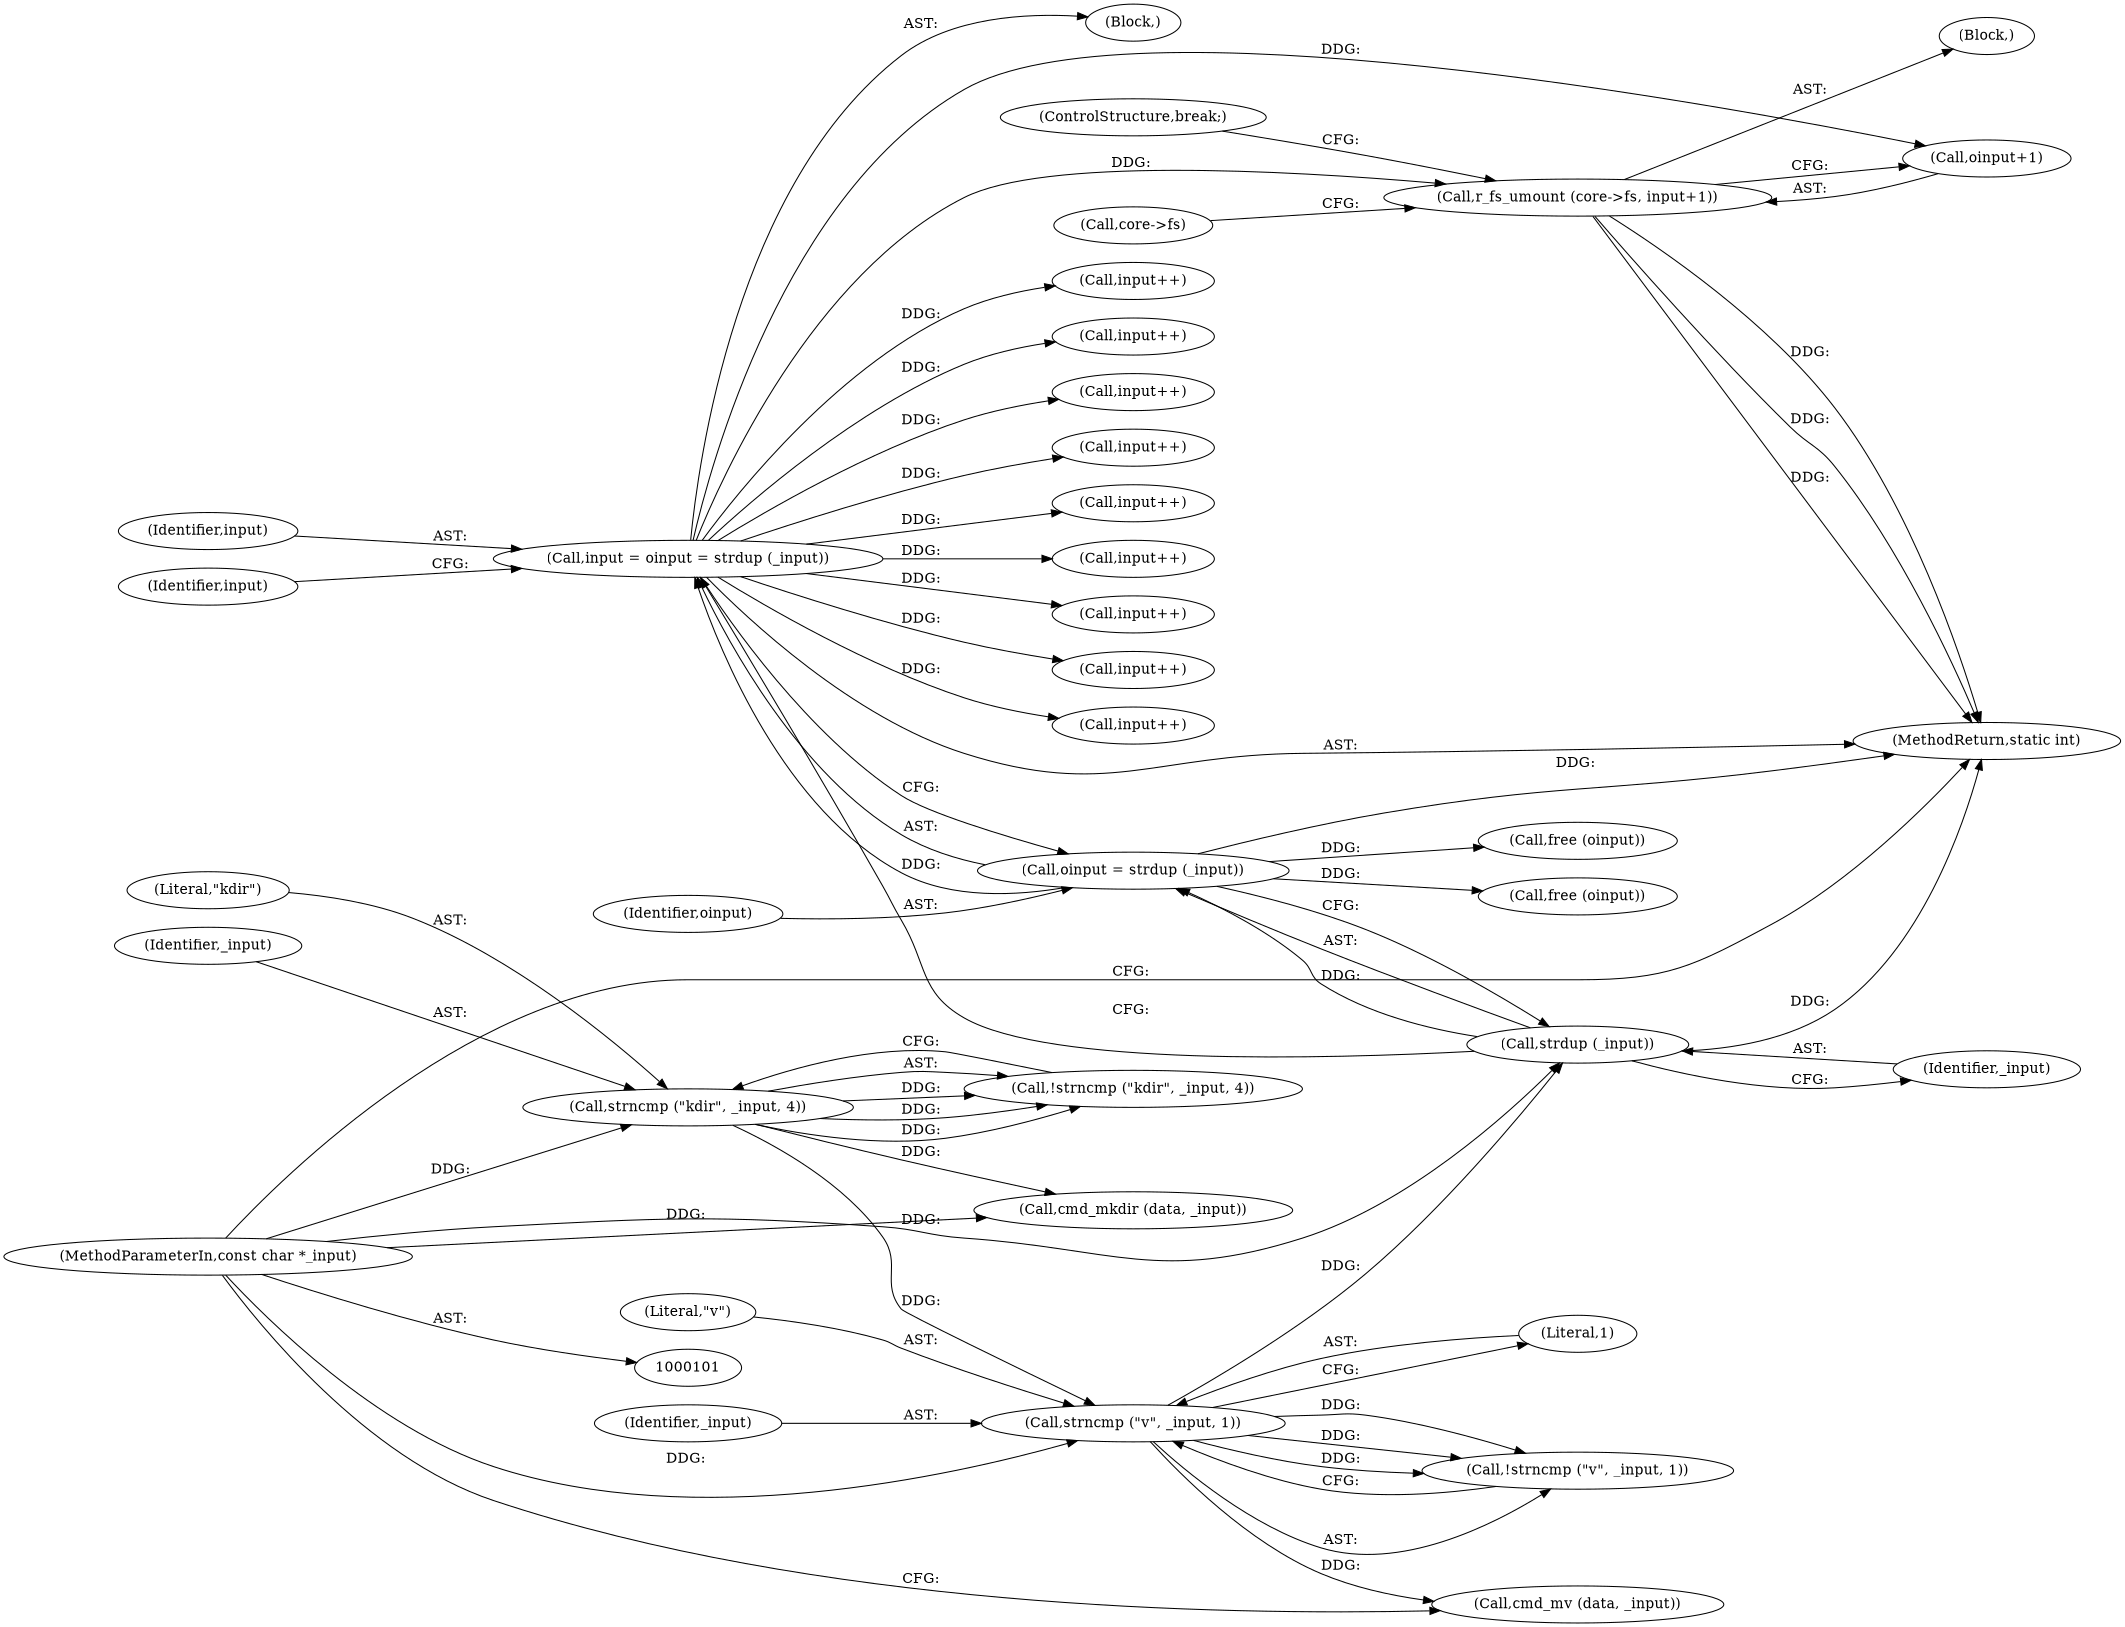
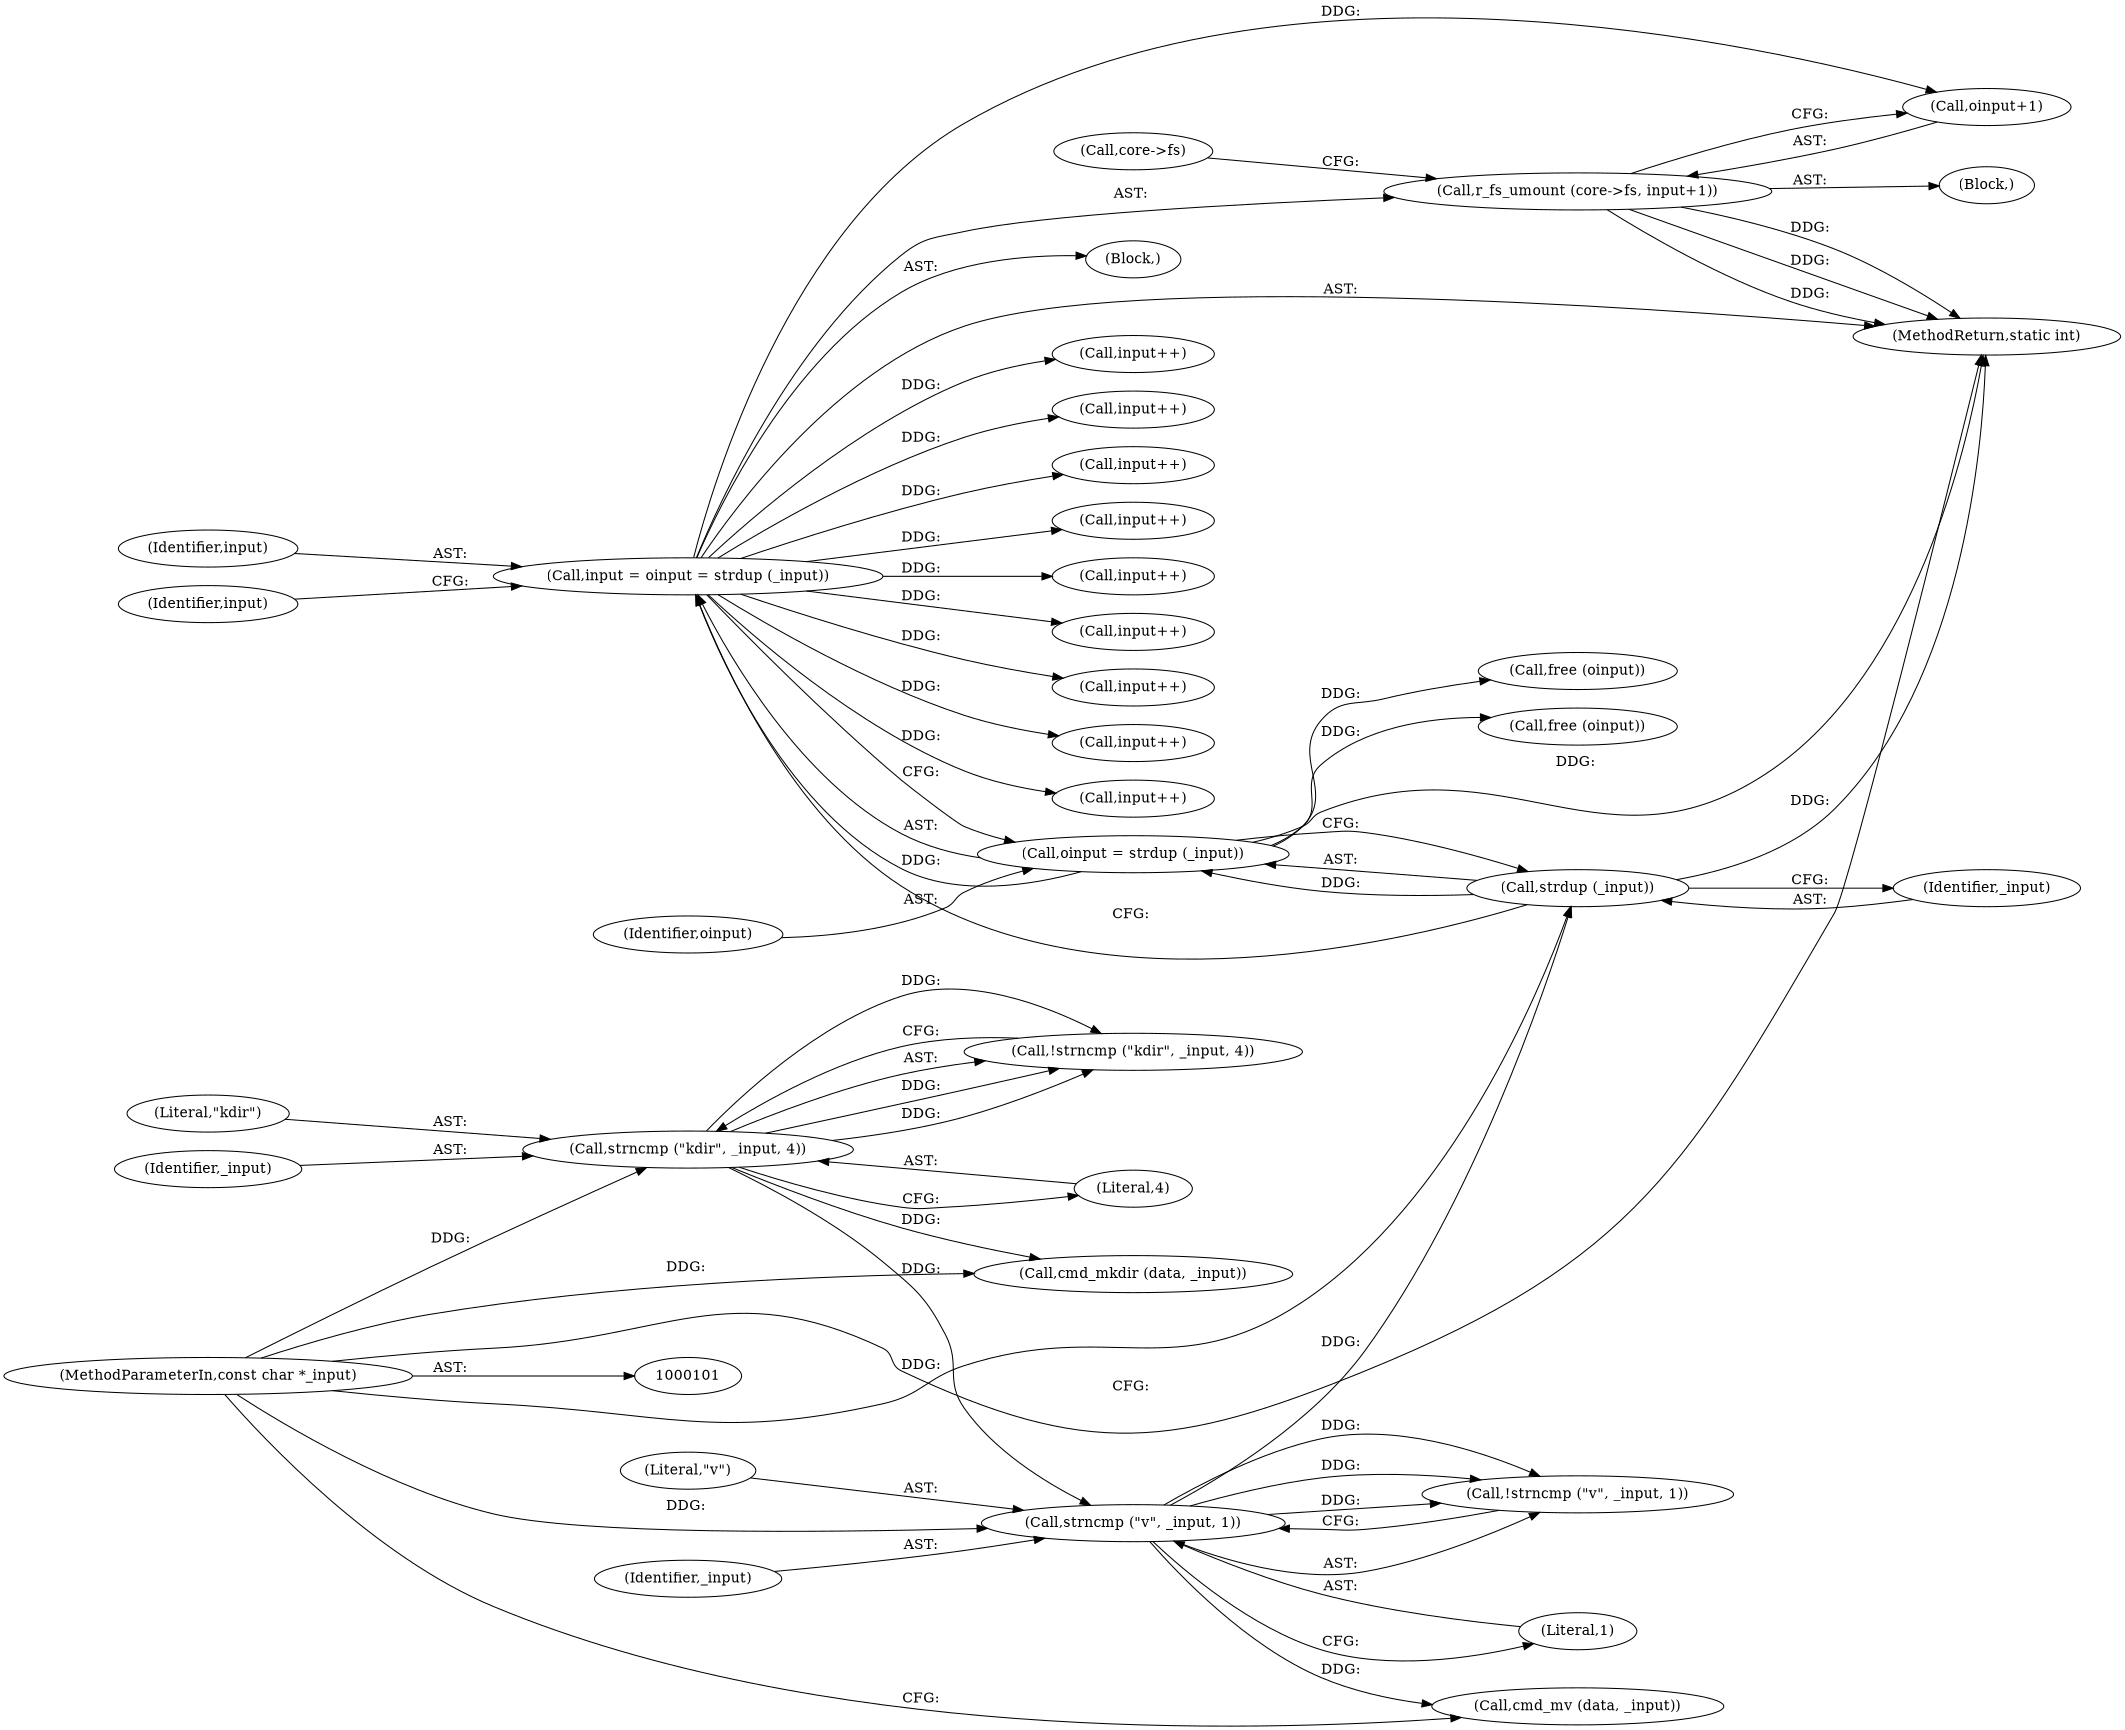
node "(ControlStructure,break;)": removed
edge "(Call,input = oinput = strdup (_input))" -> "(Call,r_fs_umount (core->fs, input+1))": label "DDG: " -> "AST: "
node "(Literal,4)": added
